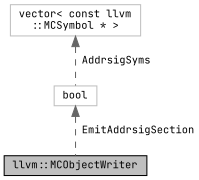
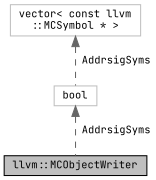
edge "llvm::MCObjectWriter" -> "bool": label " EmitAddrsigSection" -> " AddrsigSyms"
